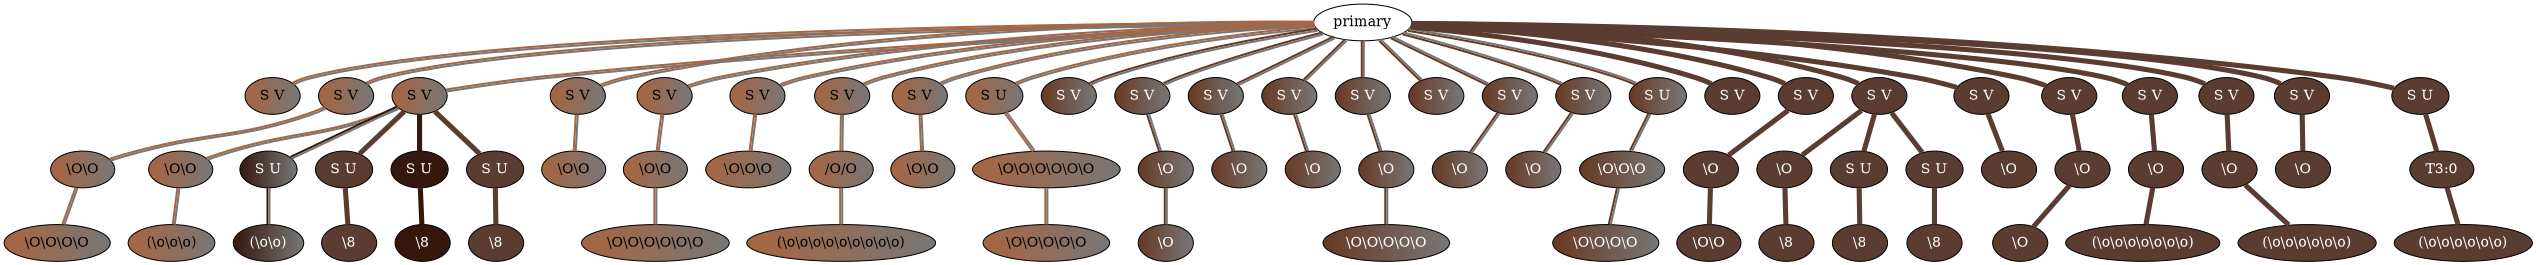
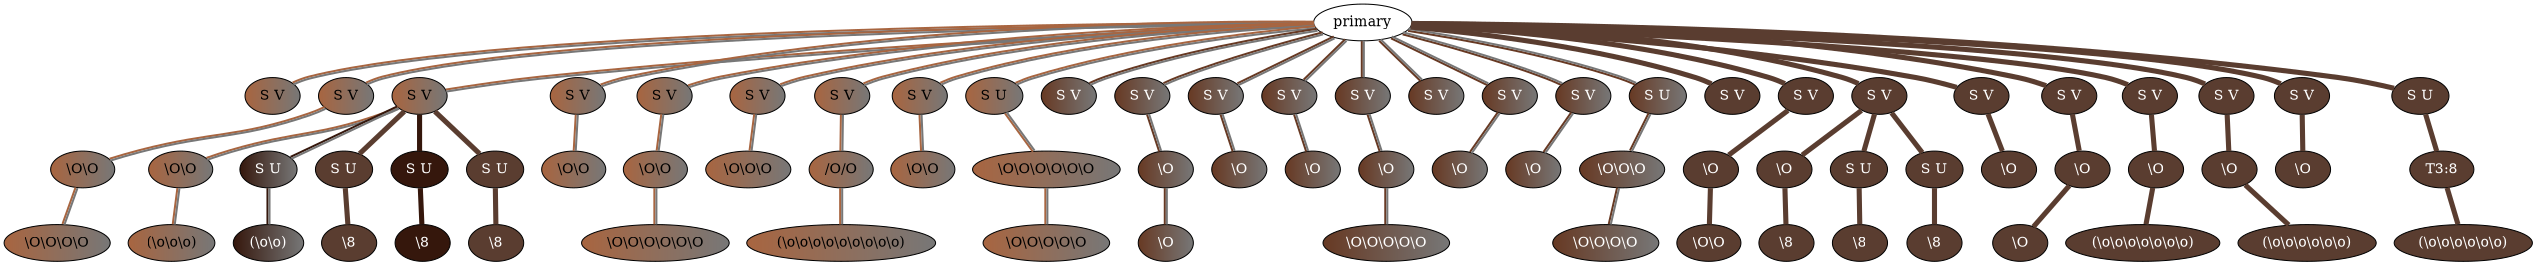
node "T3:0": label "T3:0" -> "T3:8"
